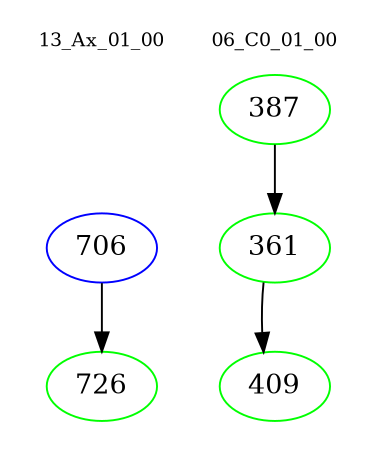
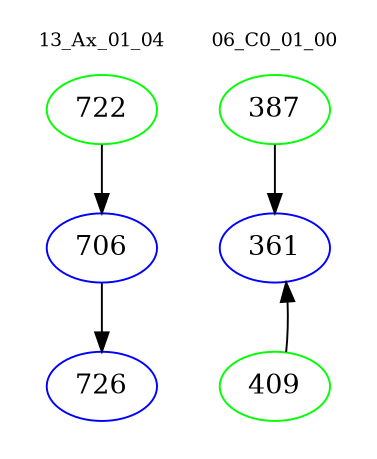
cluster "13_Ax_01_00": label "13_Ax_01_00" -> "13_Ax_01_04"
node "722": added
node "361": color green -> blue
edge "361" -> "409": reversed
node "726": color green -> blue
